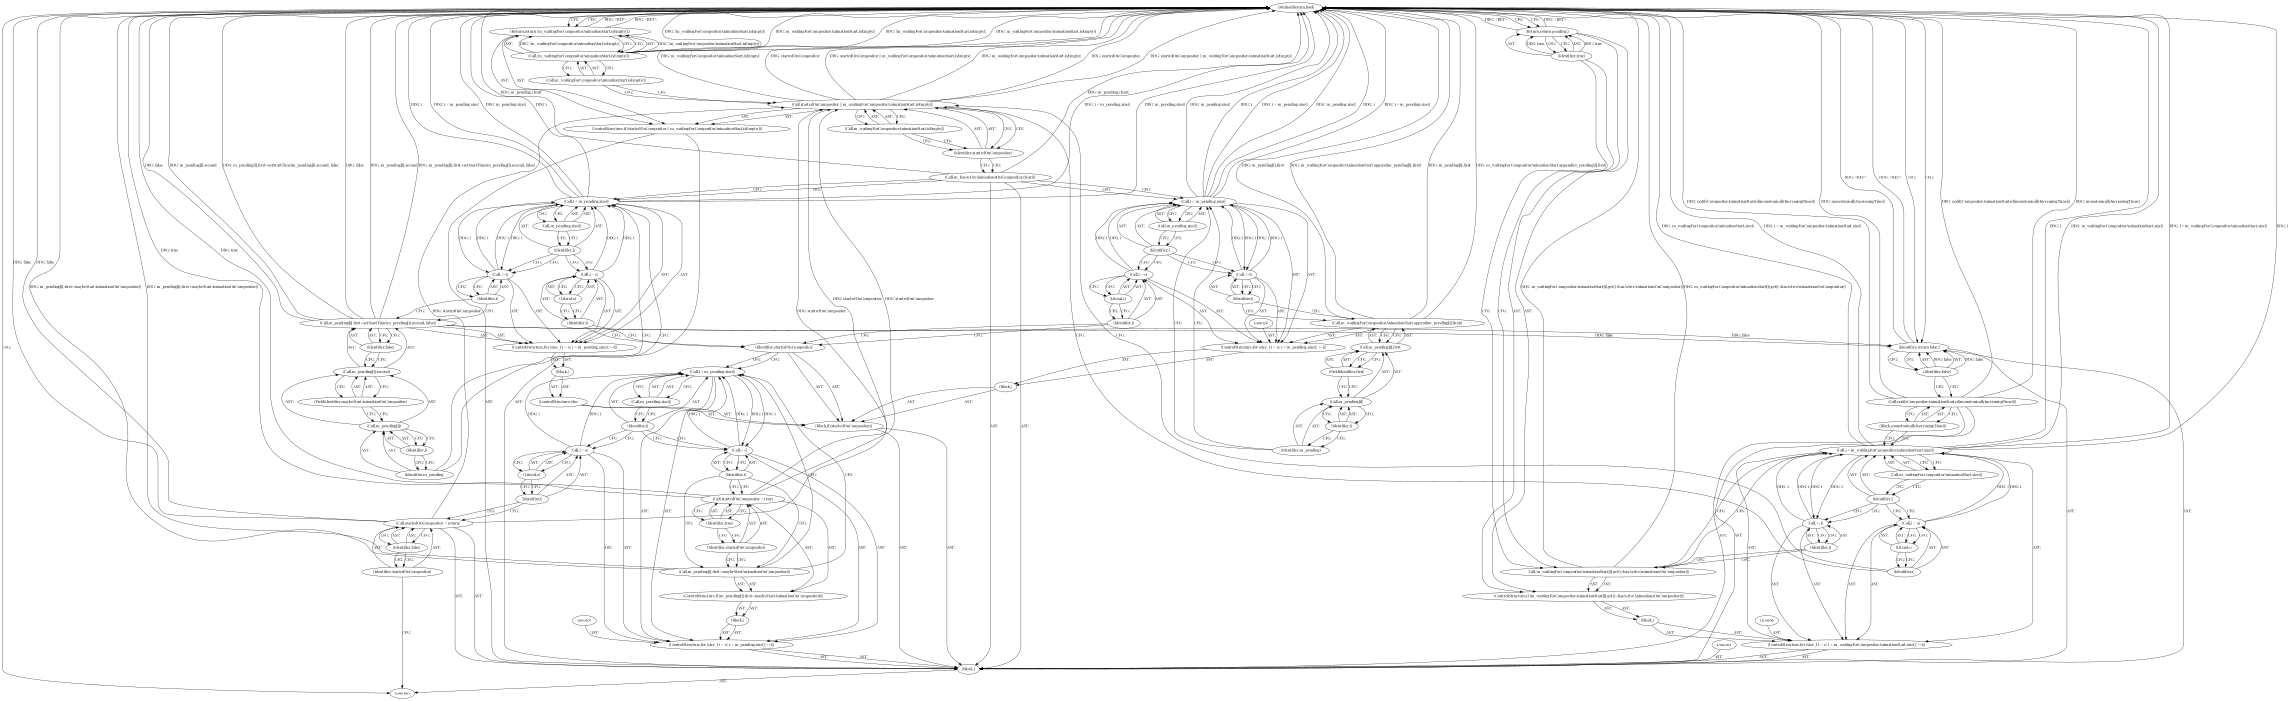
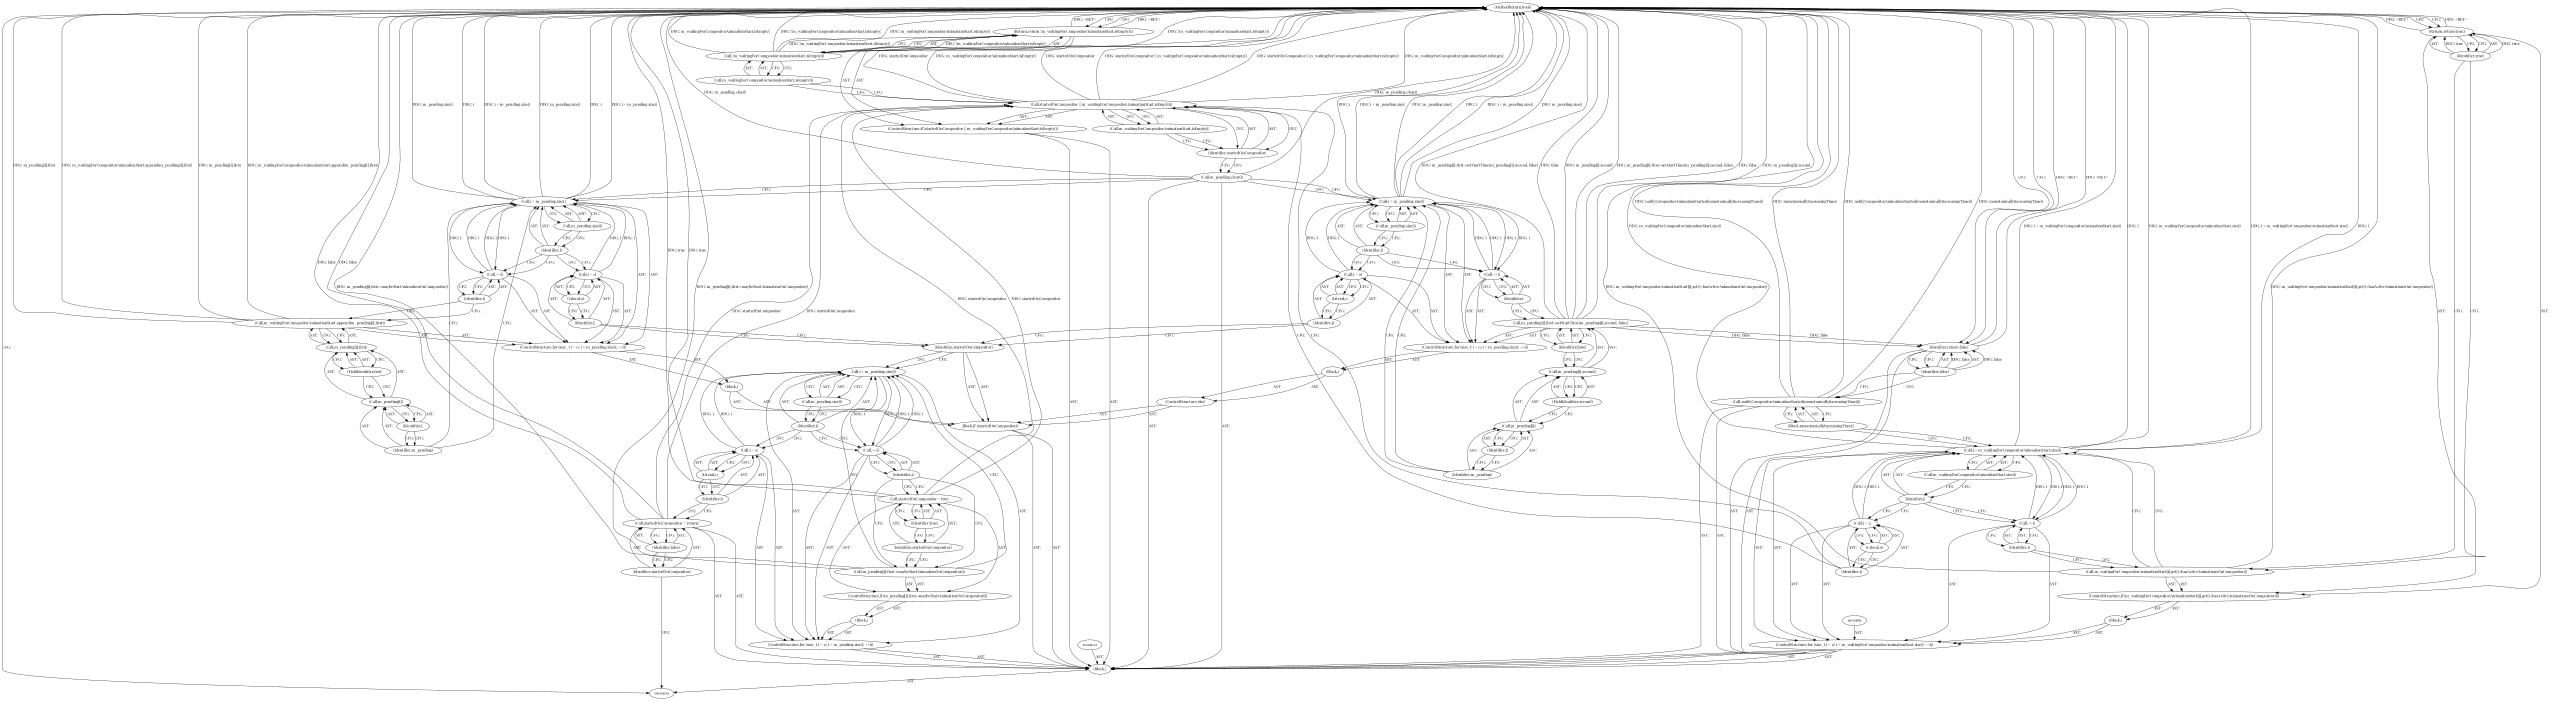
node "(Return,return pending;)": label "(Return,return pending;)" -> "(Return,return true;)"
node "(Call,m_hasActiveAnimationsOnCompositor.clear())": label "(Call,m_hasActiveAnimationsOnCompositor.clear())" -> "(Call,m_pending.clear())"
node "1000126": removed
node "(FieldIdentifier,maybeStartAnimationOnCompositor)": label "(FieldIdentifier,maybeStartAnimationOnCompositor)" -> "(FieldIdentifier,second)"
node "1000107": removed
node "1200169": label "1200169" -> "1000169"
